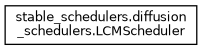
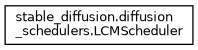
node "stable_schedulers.diffusion _schedulers.LCMScheduler": label "stable_schedulers.diffusion _schedulers.LCMScheduler" -> "stable_diffusion.diffusion _schedulers.LCMScheduler"
